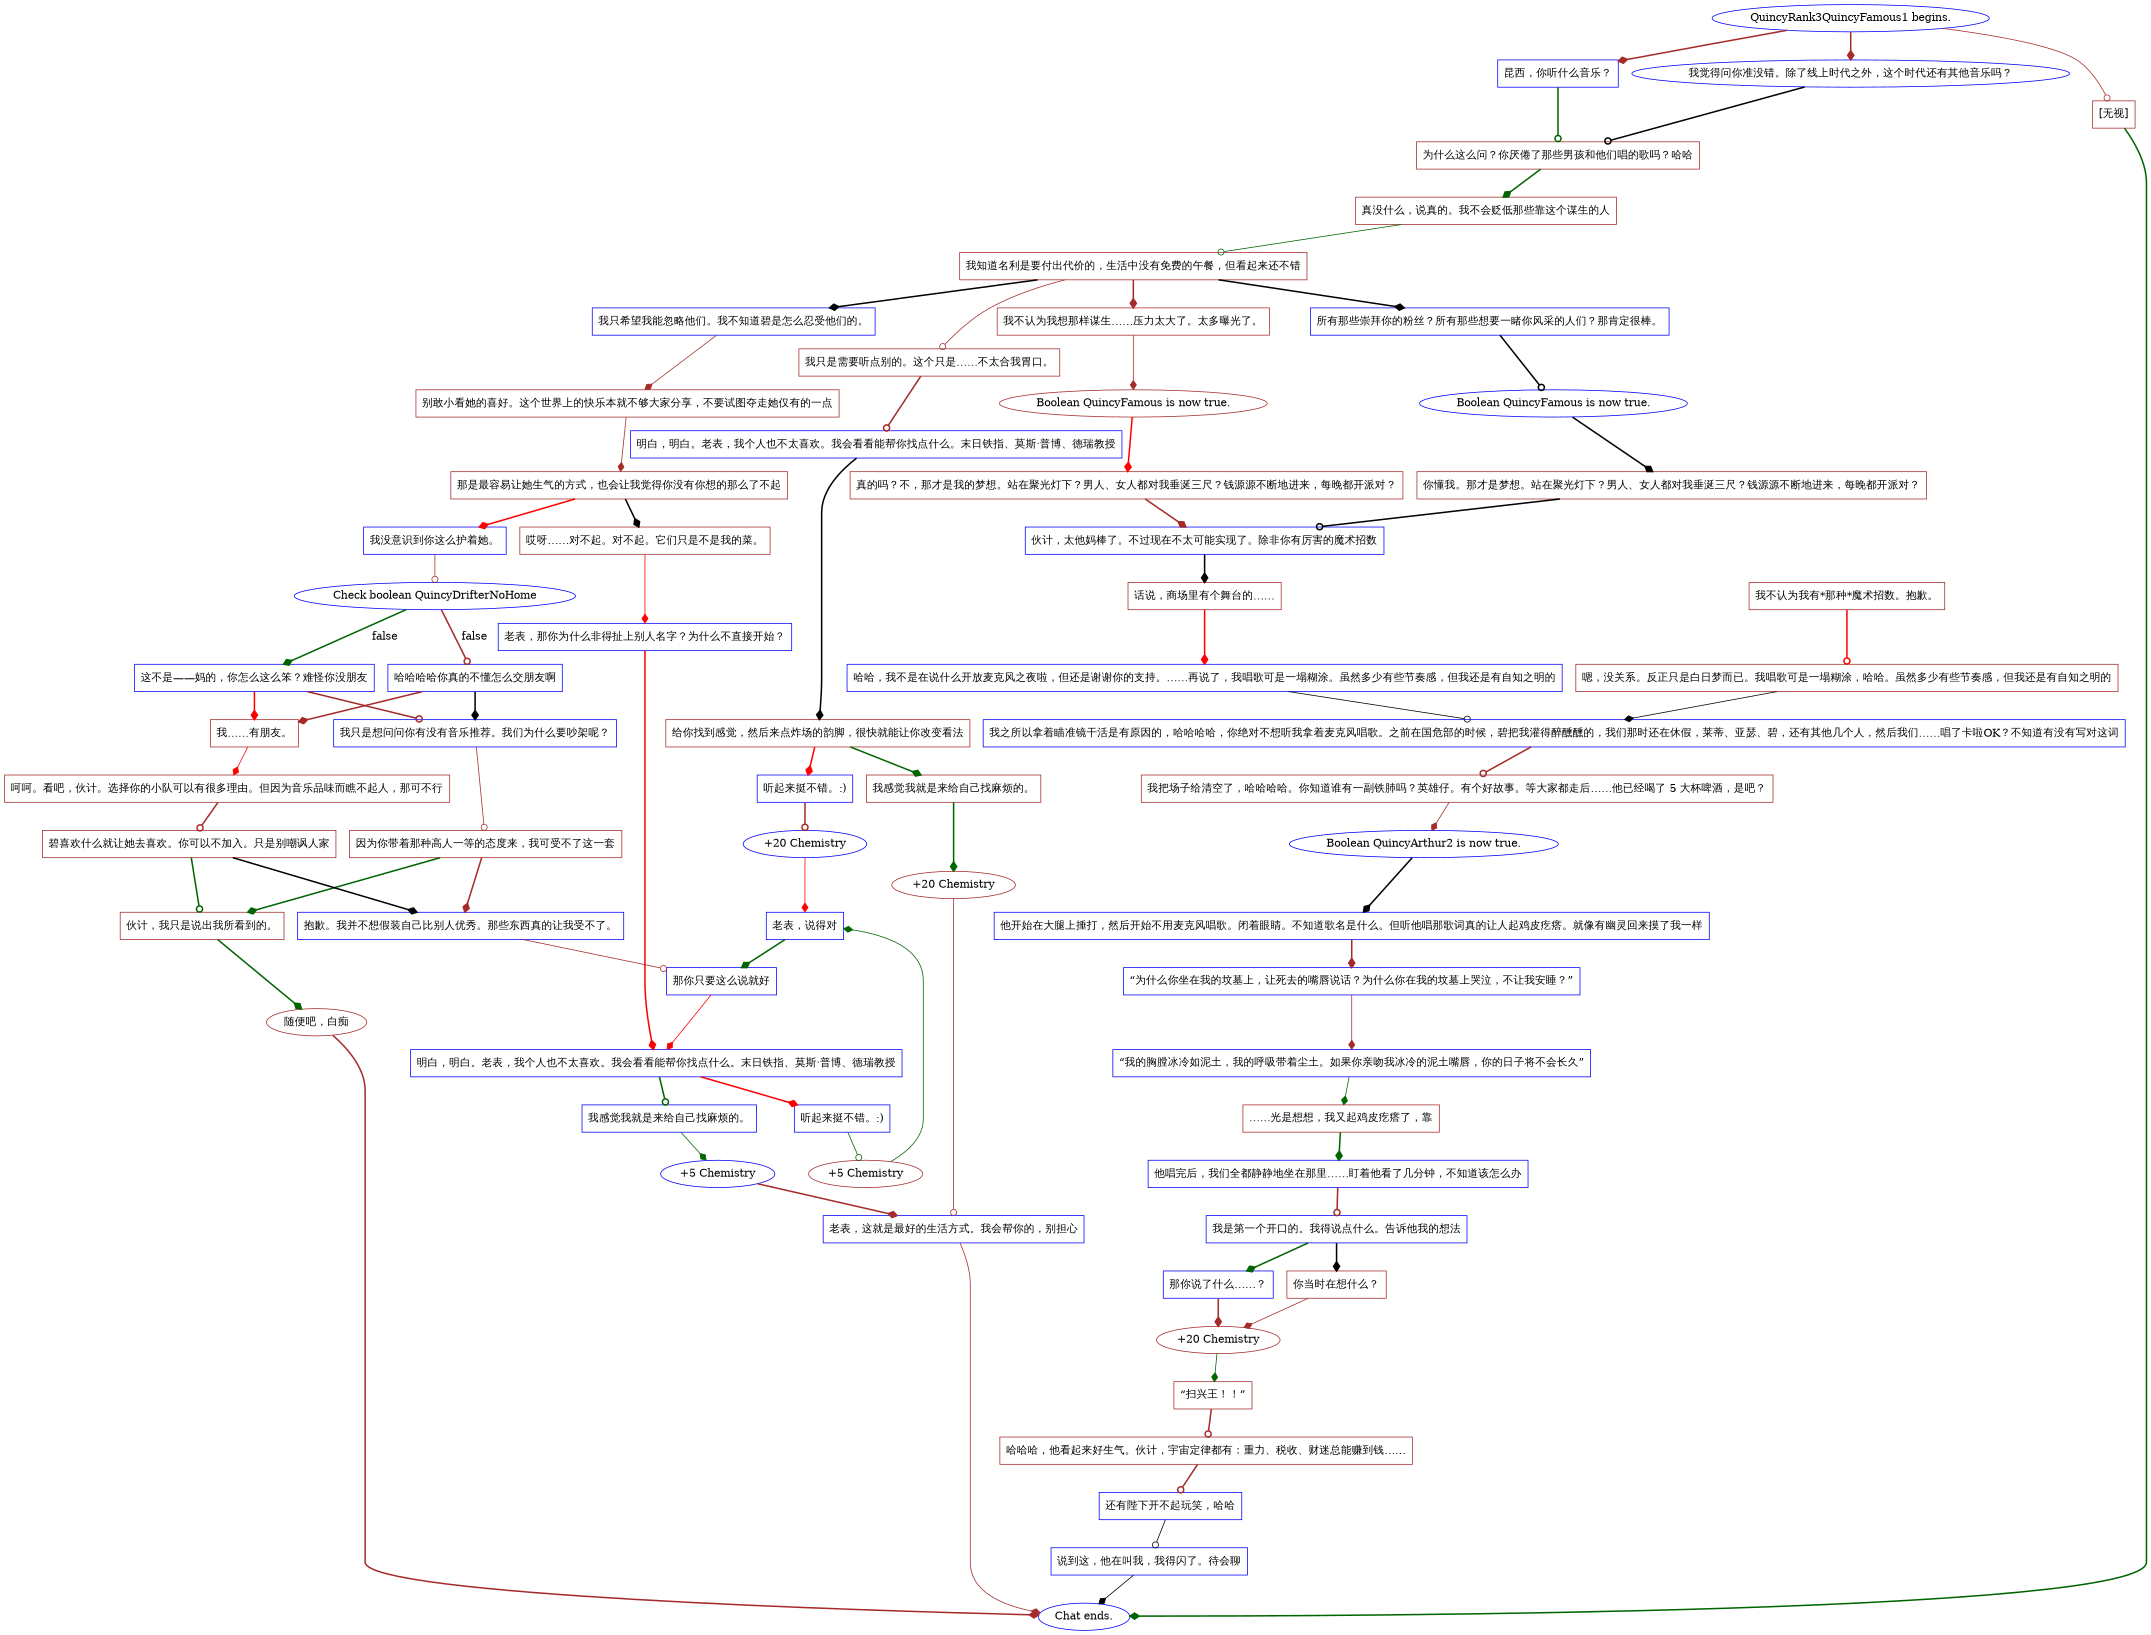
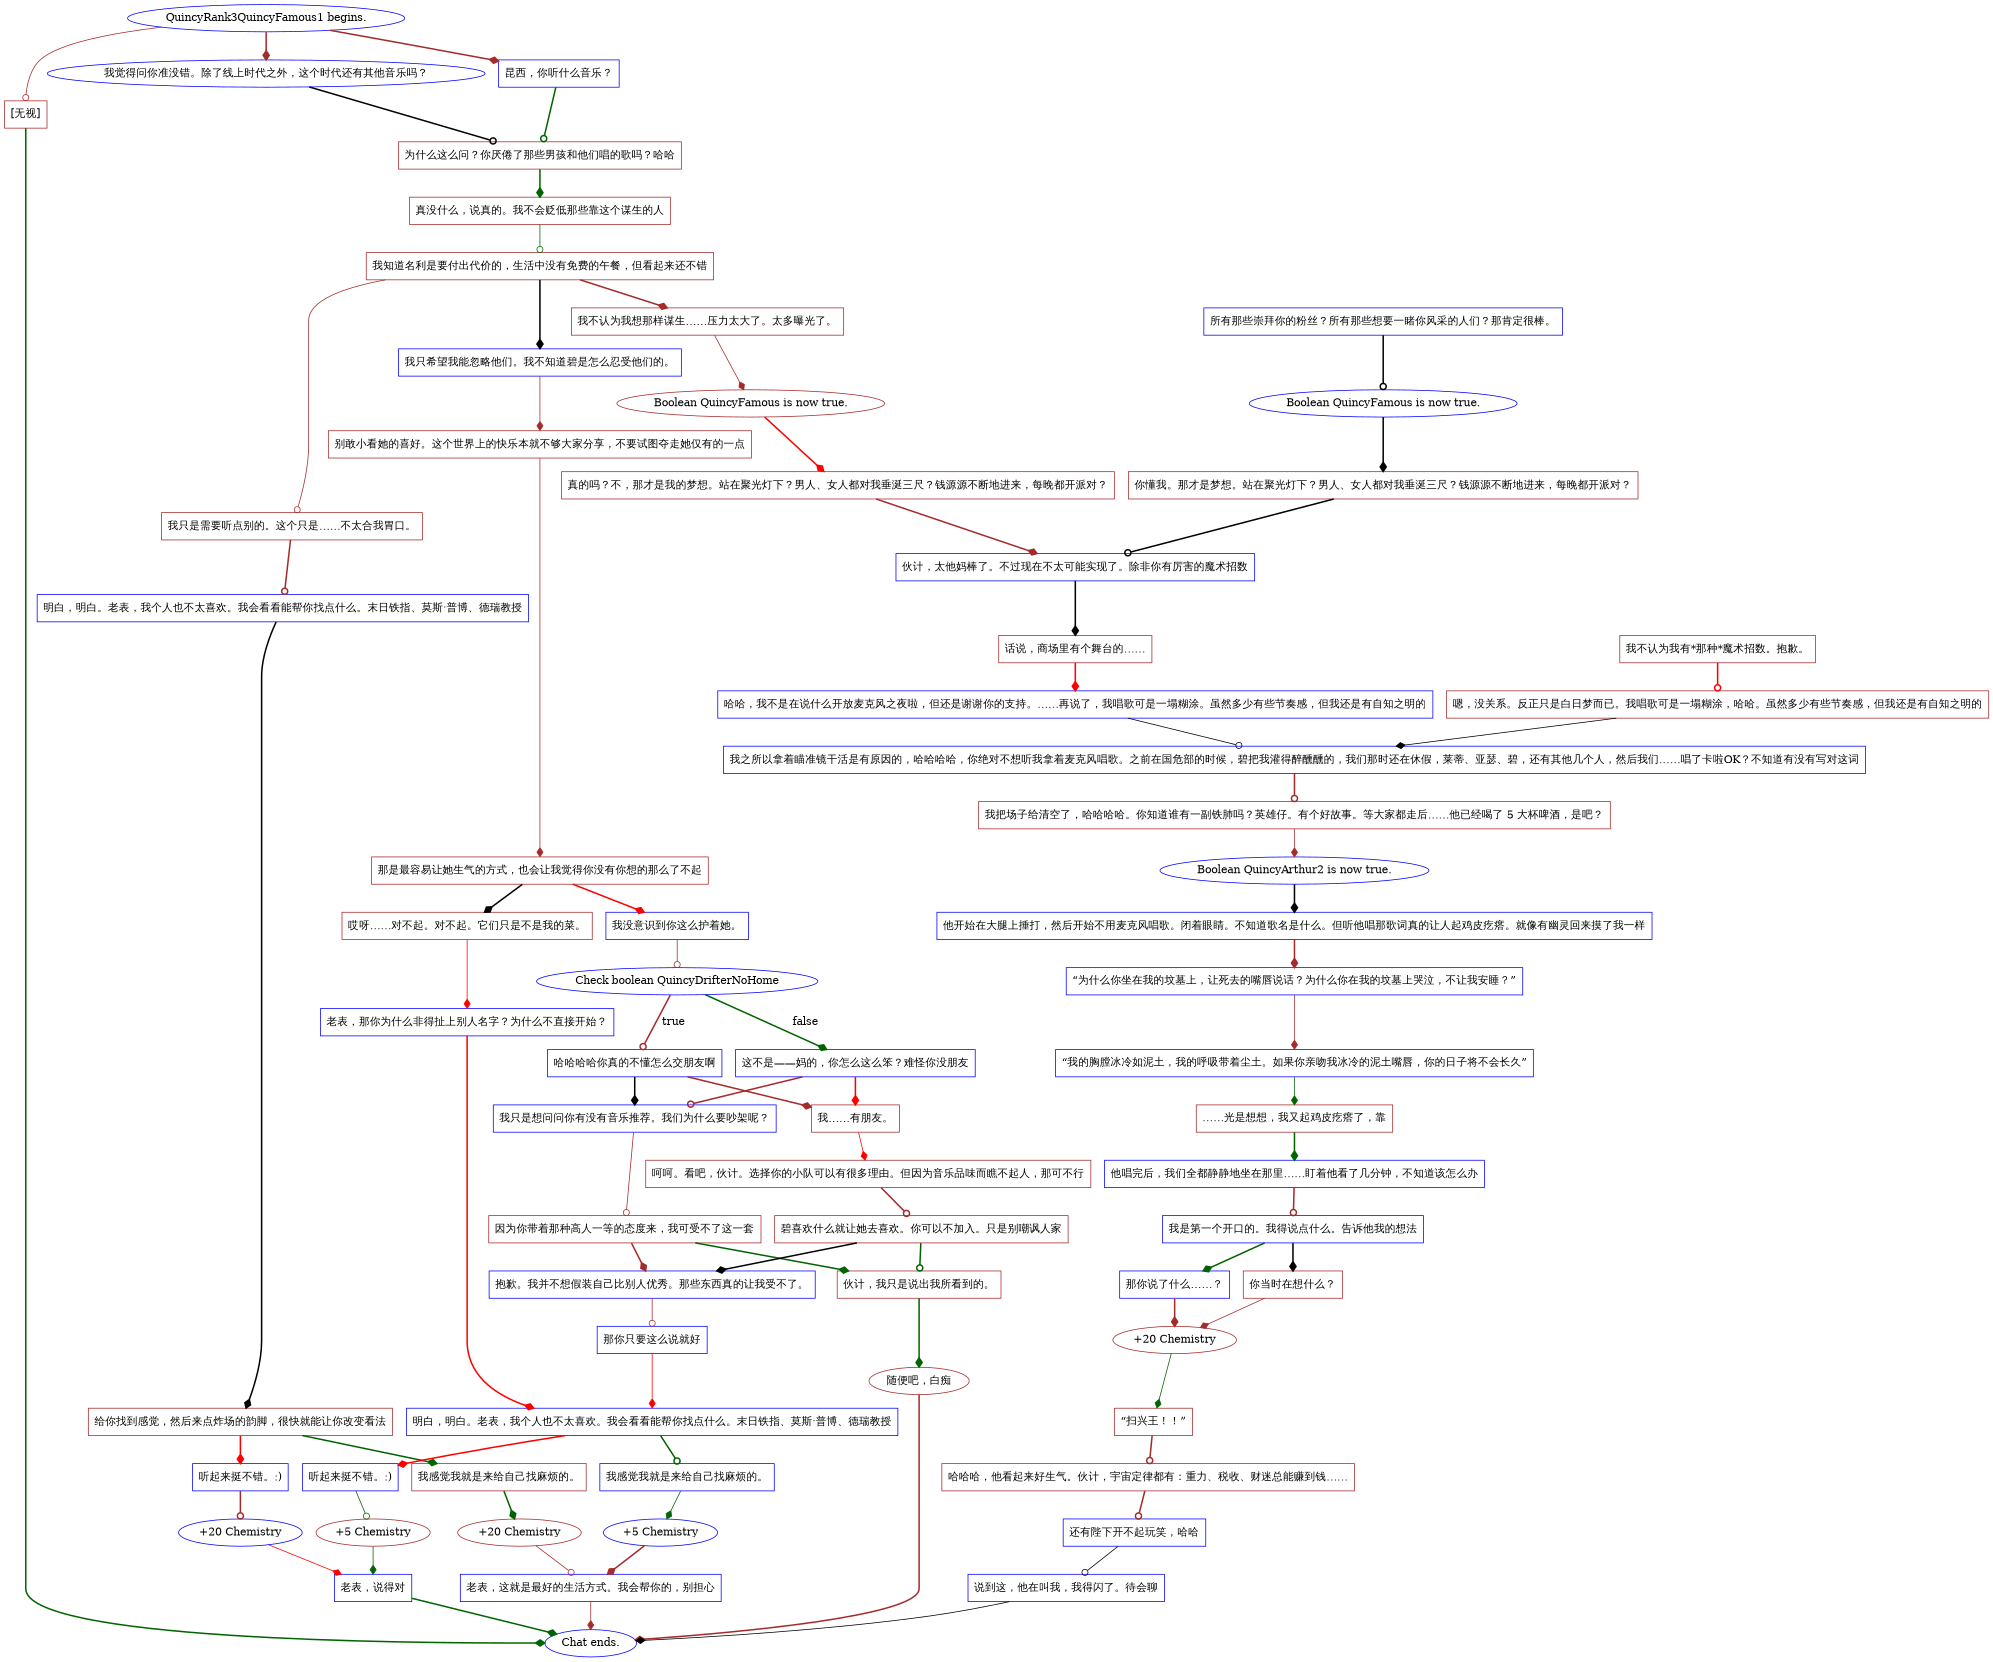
edge "我知道名利是要付出代价的，生活中没有免费的午餐，但看起来还不错" -> "所有那些崇拜你的粉丝？所有那些想要一睹你风采的人们？那肯定很棒。": removed
edge "Check boolean QuincyDrifterNoHome" -> "哈哈哈哈你真的不懂怎么交朋友啊": label "false" -> "true"
edge "老表，说得对" -> "那你只要这么说就好": now "老表，说得对" -> "Chat ends."
